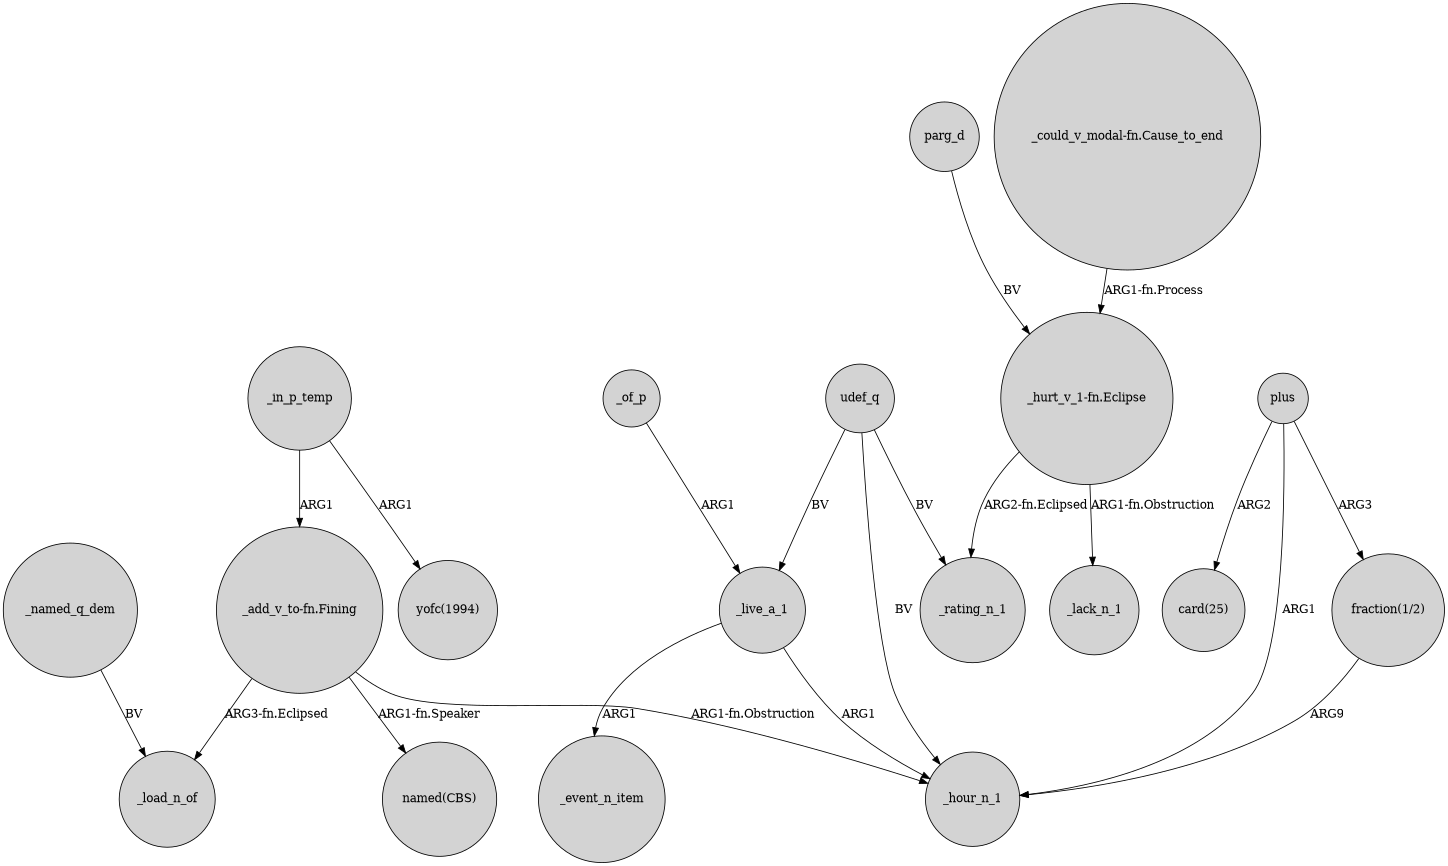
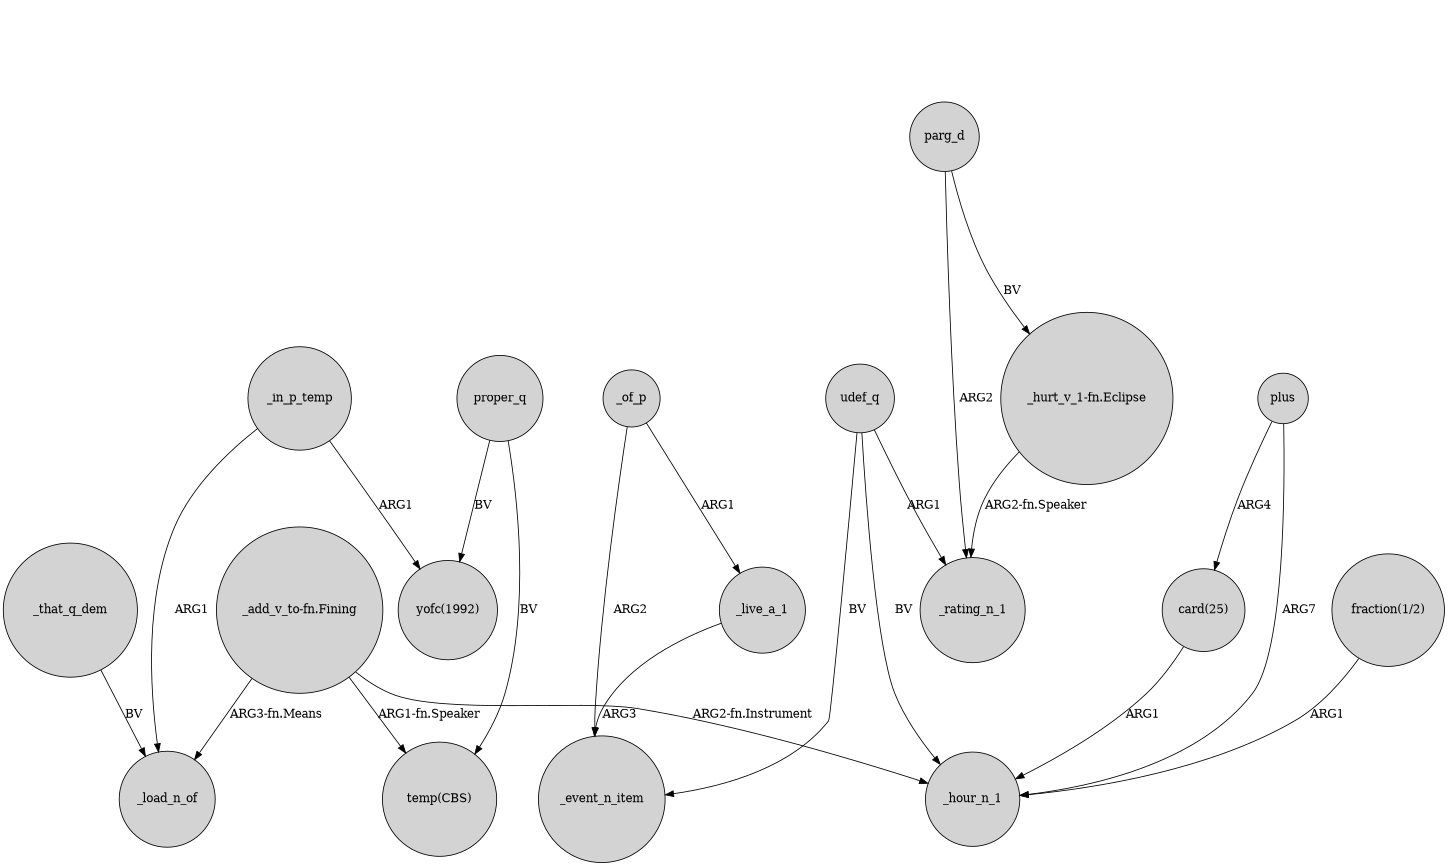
node "_could_v_modal-fn.Cause_to_end": removed
edge "parg_d" -> "_rating_n_1": added, label "ARG2"
node "proper_q": added
edge "_in_p_temp" -> "_add_v_to-fn.Fining": now "_in_p_temp" -> "_load_n_of"
edge "plus" -> "fraction(1/2)": removed, label "ARG3"
edge "udef_q" -> "_live_a_1": now "udef_q" -> "_event_n_item"
edge "udef_q" -> "_rating_n_1": label "BV" -> "ARG1"
edge "_hurt_v_1-fn.Eclipse" -> "_rating_n_1": label "ARG2-fn.Eclipsed" -> "ARG2-fn.Speaker"
edge "plus" -> "card(25)": label "ARG2" -> "ARG4"
edge "_of_p" -> "_event_n_item": added, label "ARG2"
node "_named_q_dem": label "_named_q_dem" -> "_that_q_dem"
node "yofc(1994)": label "yofc(1994)" -> "yofc(1992)"
node "_lack_n_1": removed
edge "plus" -> "_hour_n_1": label "ARG1" -> "ARG7"
edge "_add_v_to-fn.Fining" -> "_load_n_of": label "ARG3-fn.Eclipsed" -> "ARG3-fn.Means"
edge "_live_a_1" -> "_event_n_item": label "ARG1" -> "ARG3"
edge "_add_v_to-fn.Fining" -> "_hour_n_1": label "ARG1-fn.Obstruction" -> "ARG2-fn.Instrument"
edge "fraction(1/2)" -> "_hour_n_1": label "ARG9" -> "ARG1"
edge "_live_a_1" -> "_hour_n_1": now "card(25)" -> "_hour_n_1"
node "named(CBS)": label "named(CBS)" -> "temp(CBS)"
